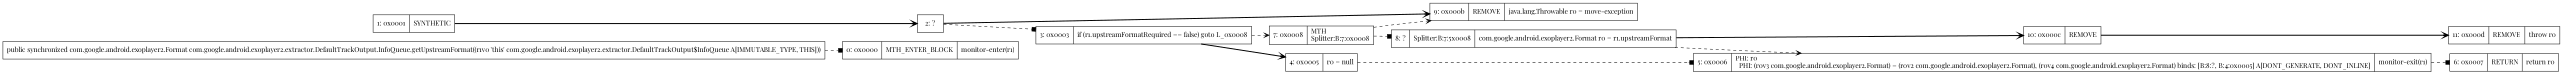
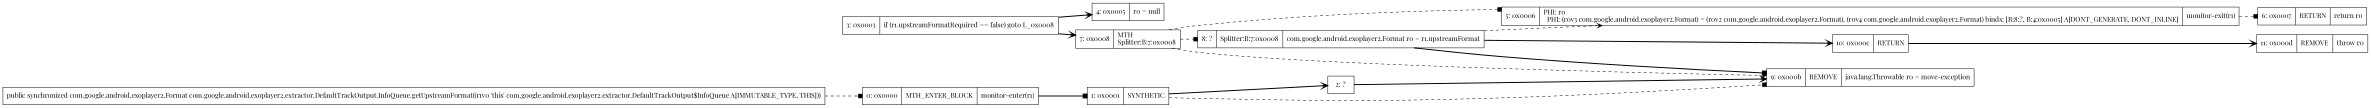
edge "2: ?" -> "3: 0x0003": removed
edge "3: 0x0003" -> "7: 0x0008": style dashed -> bold
node "10: 0x000c": text "REMOVE" -> "RETURN"
node "8: ?": text "Splitter:B:7:5x0008" -> "Splitter:B:7:0x0008"
edge "4: 0x0005" -> "5: 0x0006": now "7: 0x0008" -> "5: 0x0006"
edge "8: ?" -> "9: 0x000b": added
edge "0: 0x0000" -> "1: 0x0001": added
edge "1: 0x0001" -> "9: 0x000b": added
